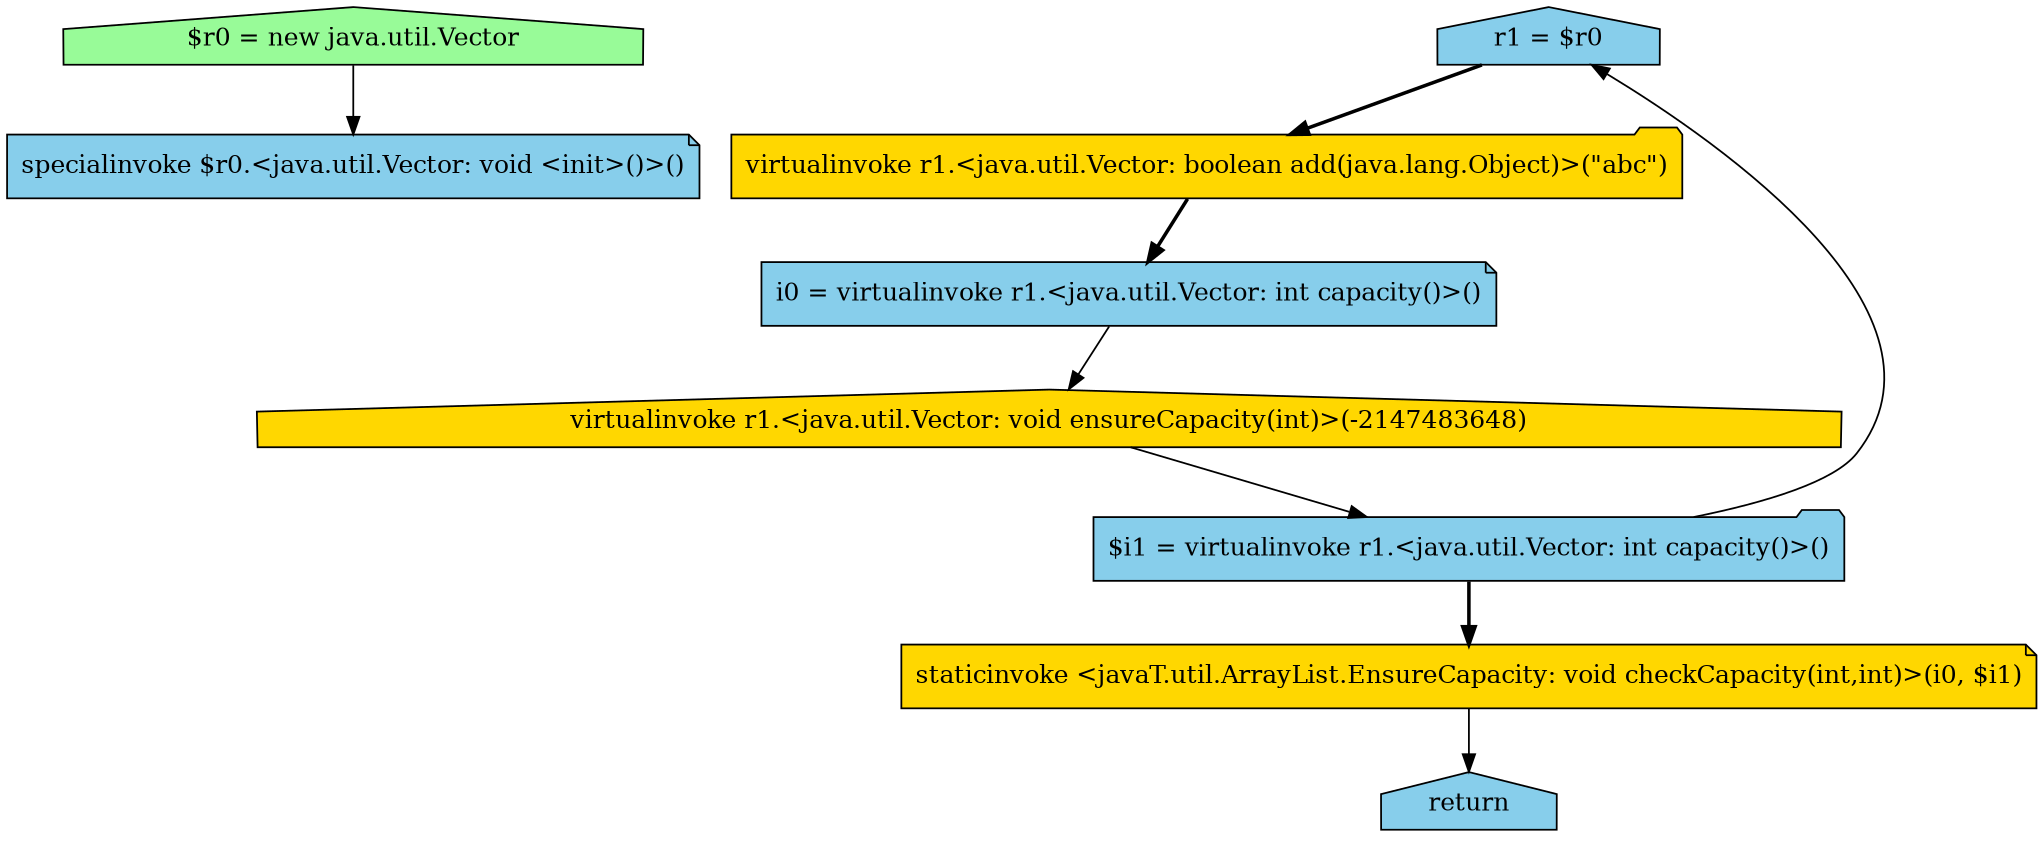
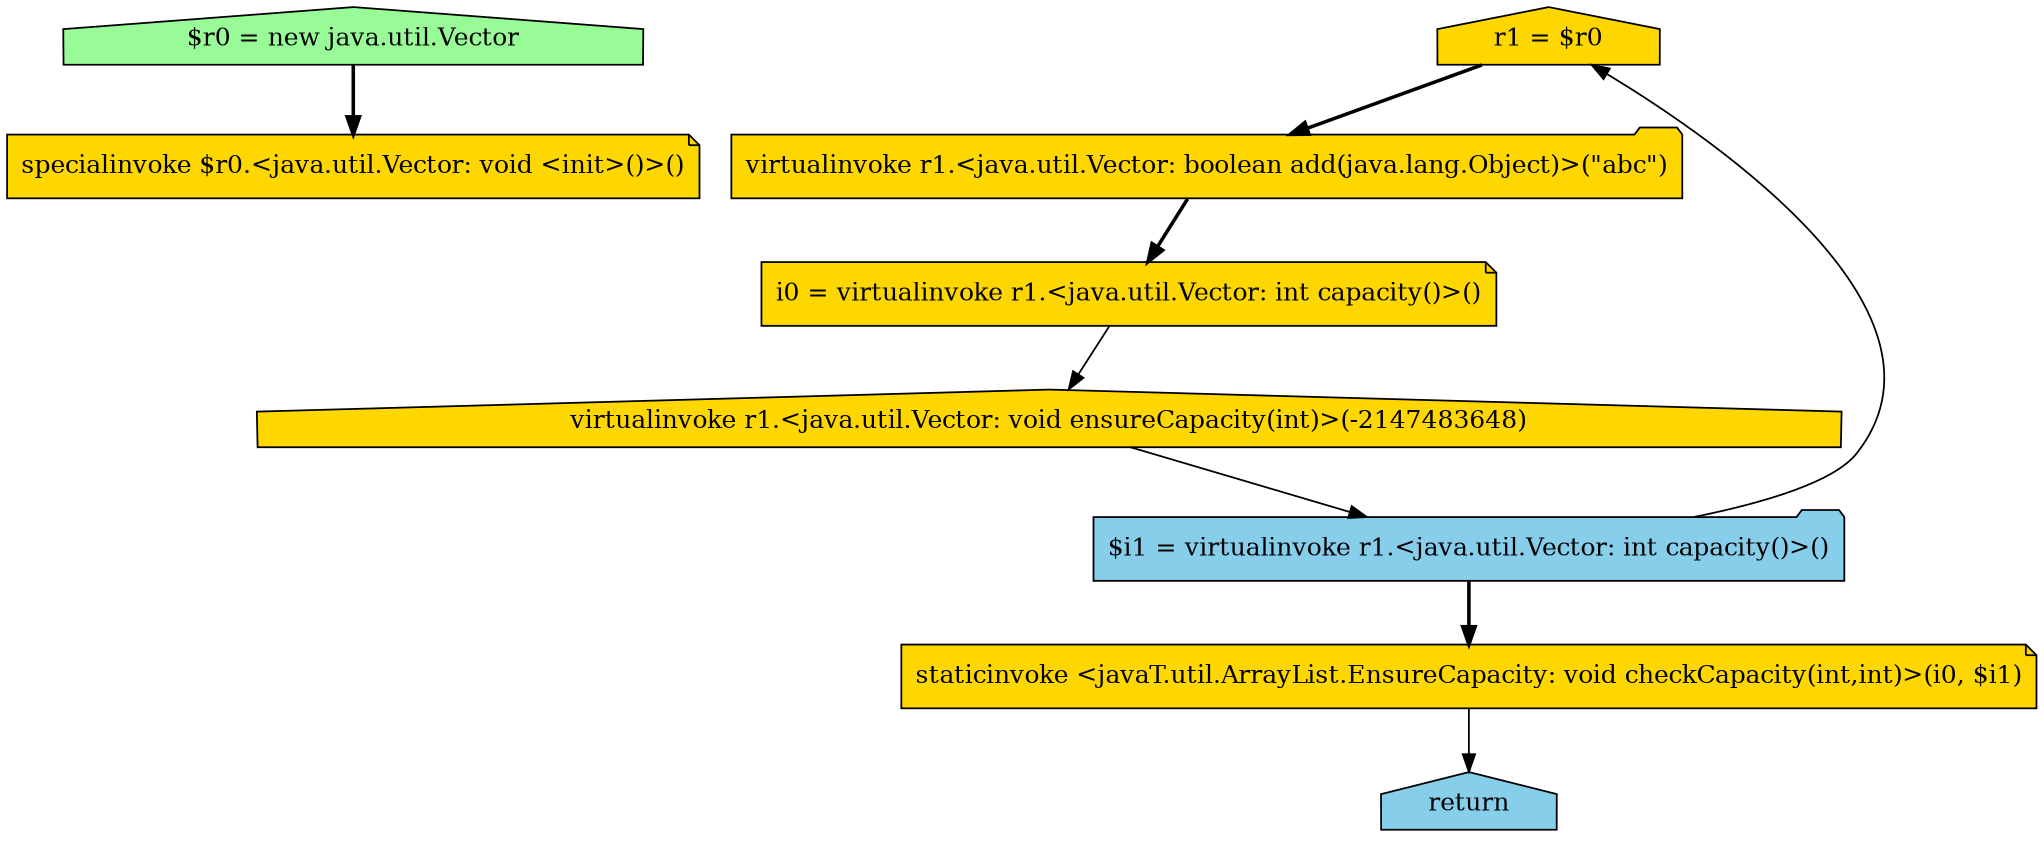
node "r1 = $r0": fillcolor skyblue -> gold
edge "$r0 = new java.util.Vector" -> "specialinvoke $r0.<java.util.Vector: void <init>()>()": style solid -> bold
node "specialinvoke $r0.<java.util.Vector: void <init>()>()": fillcolor skyblue -> gold
node "i0 = virtualinvoke r1.<java.util.Vector: int capacity()>()": fillcolor skyblue -> gold
